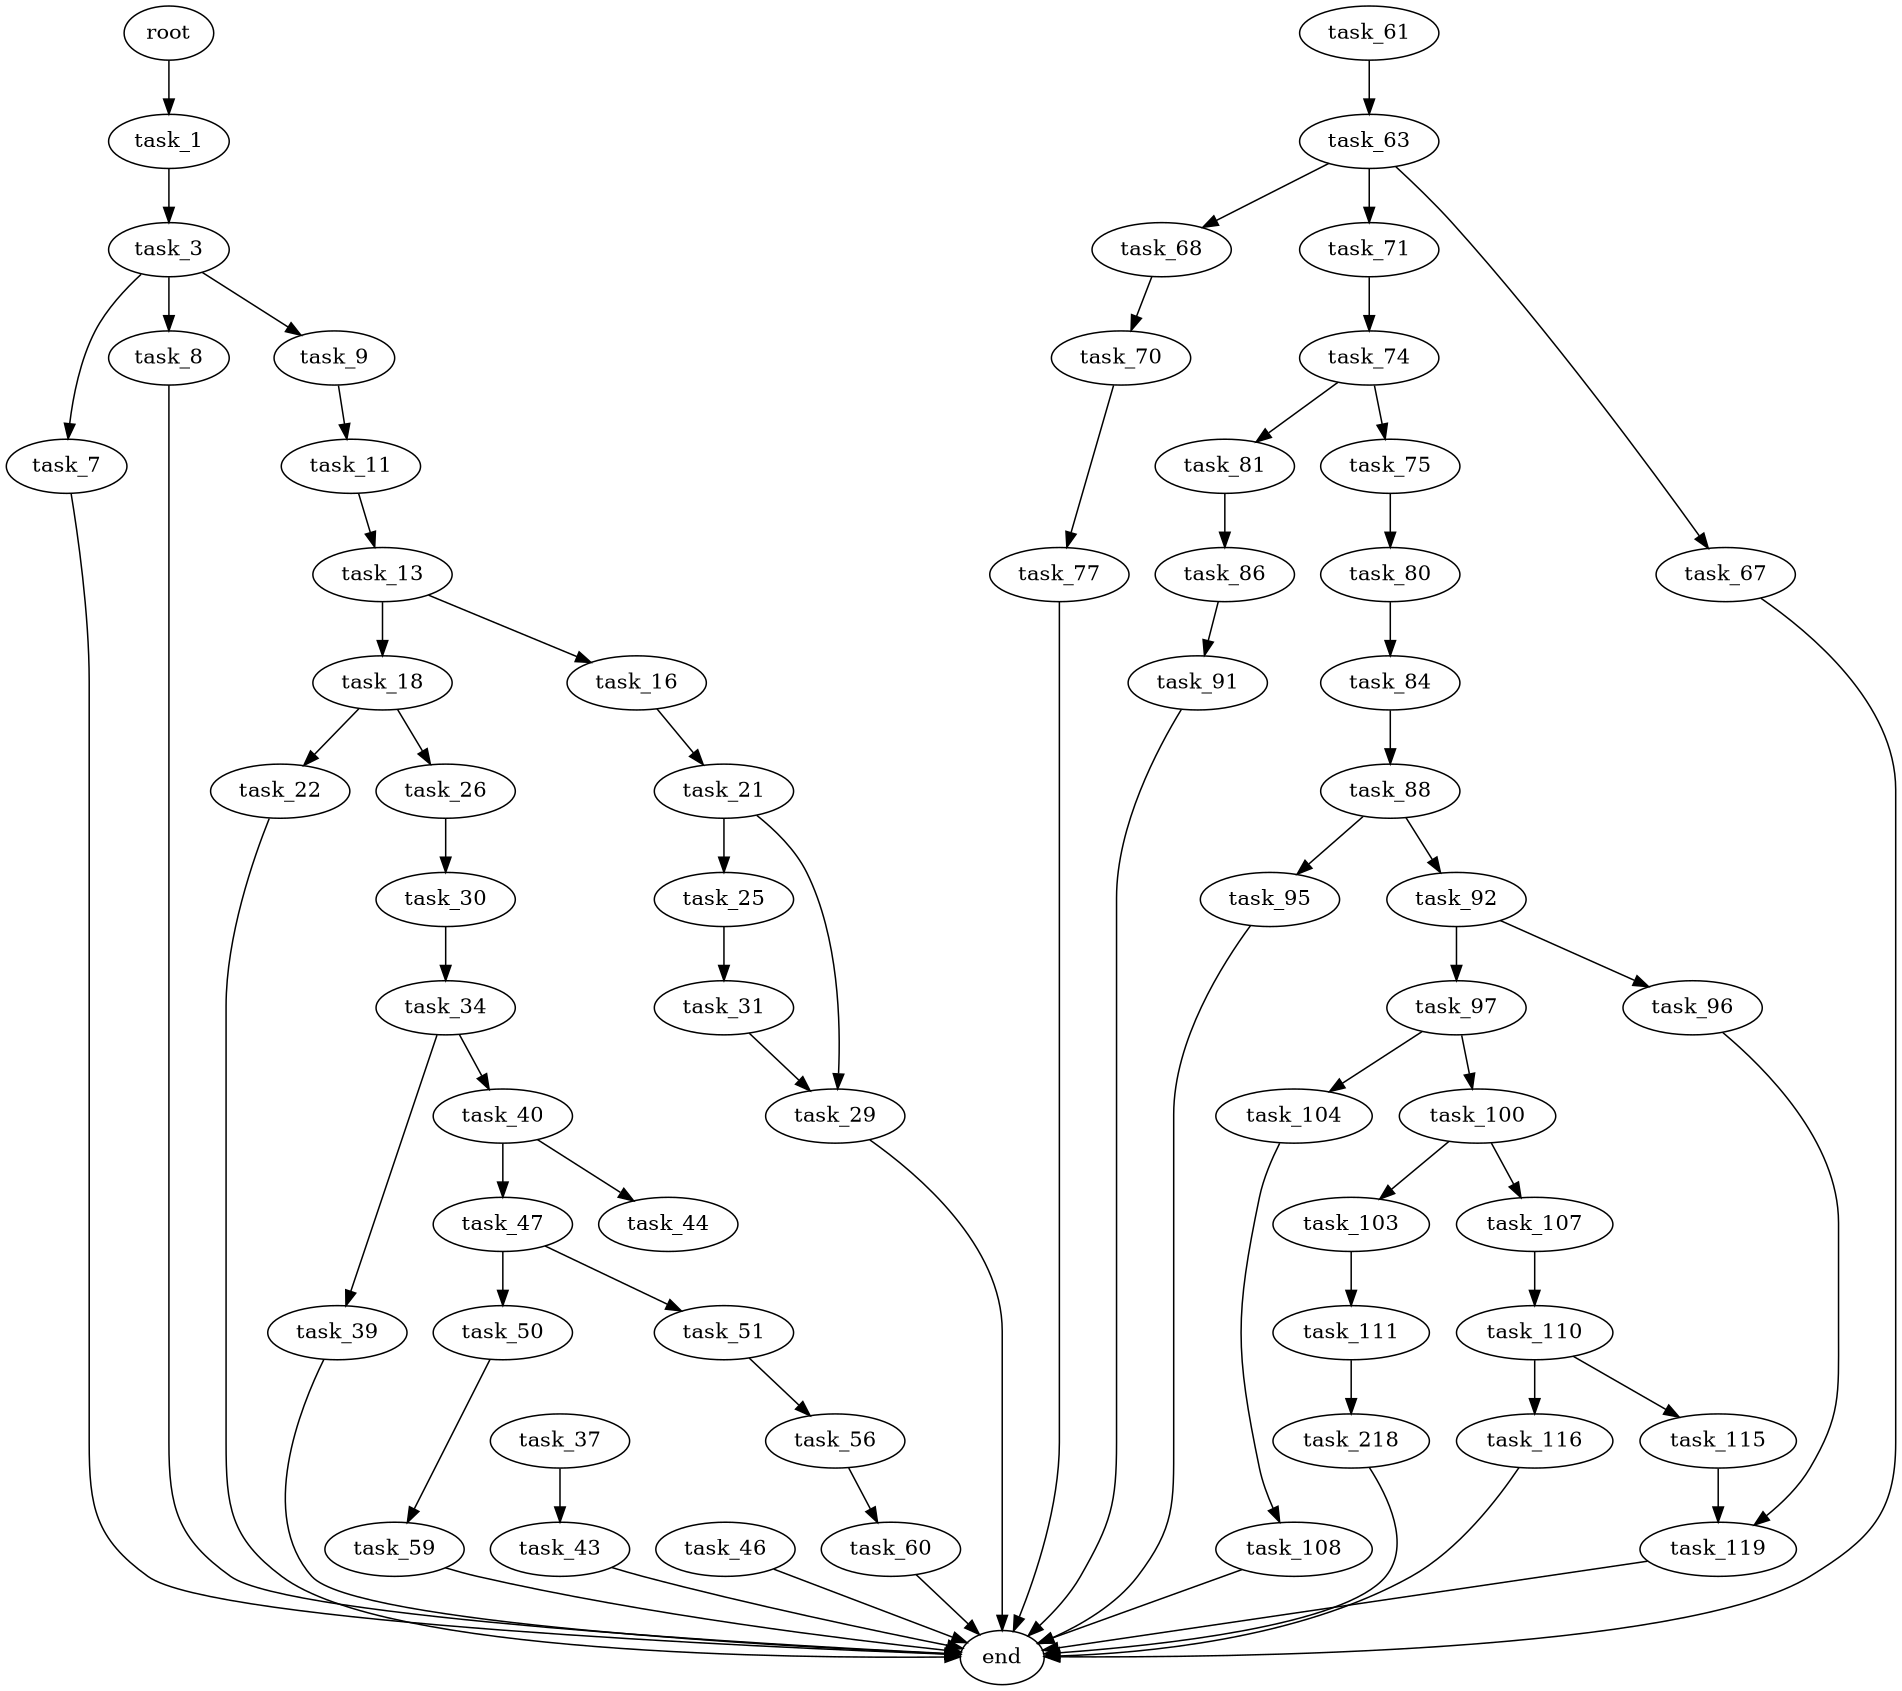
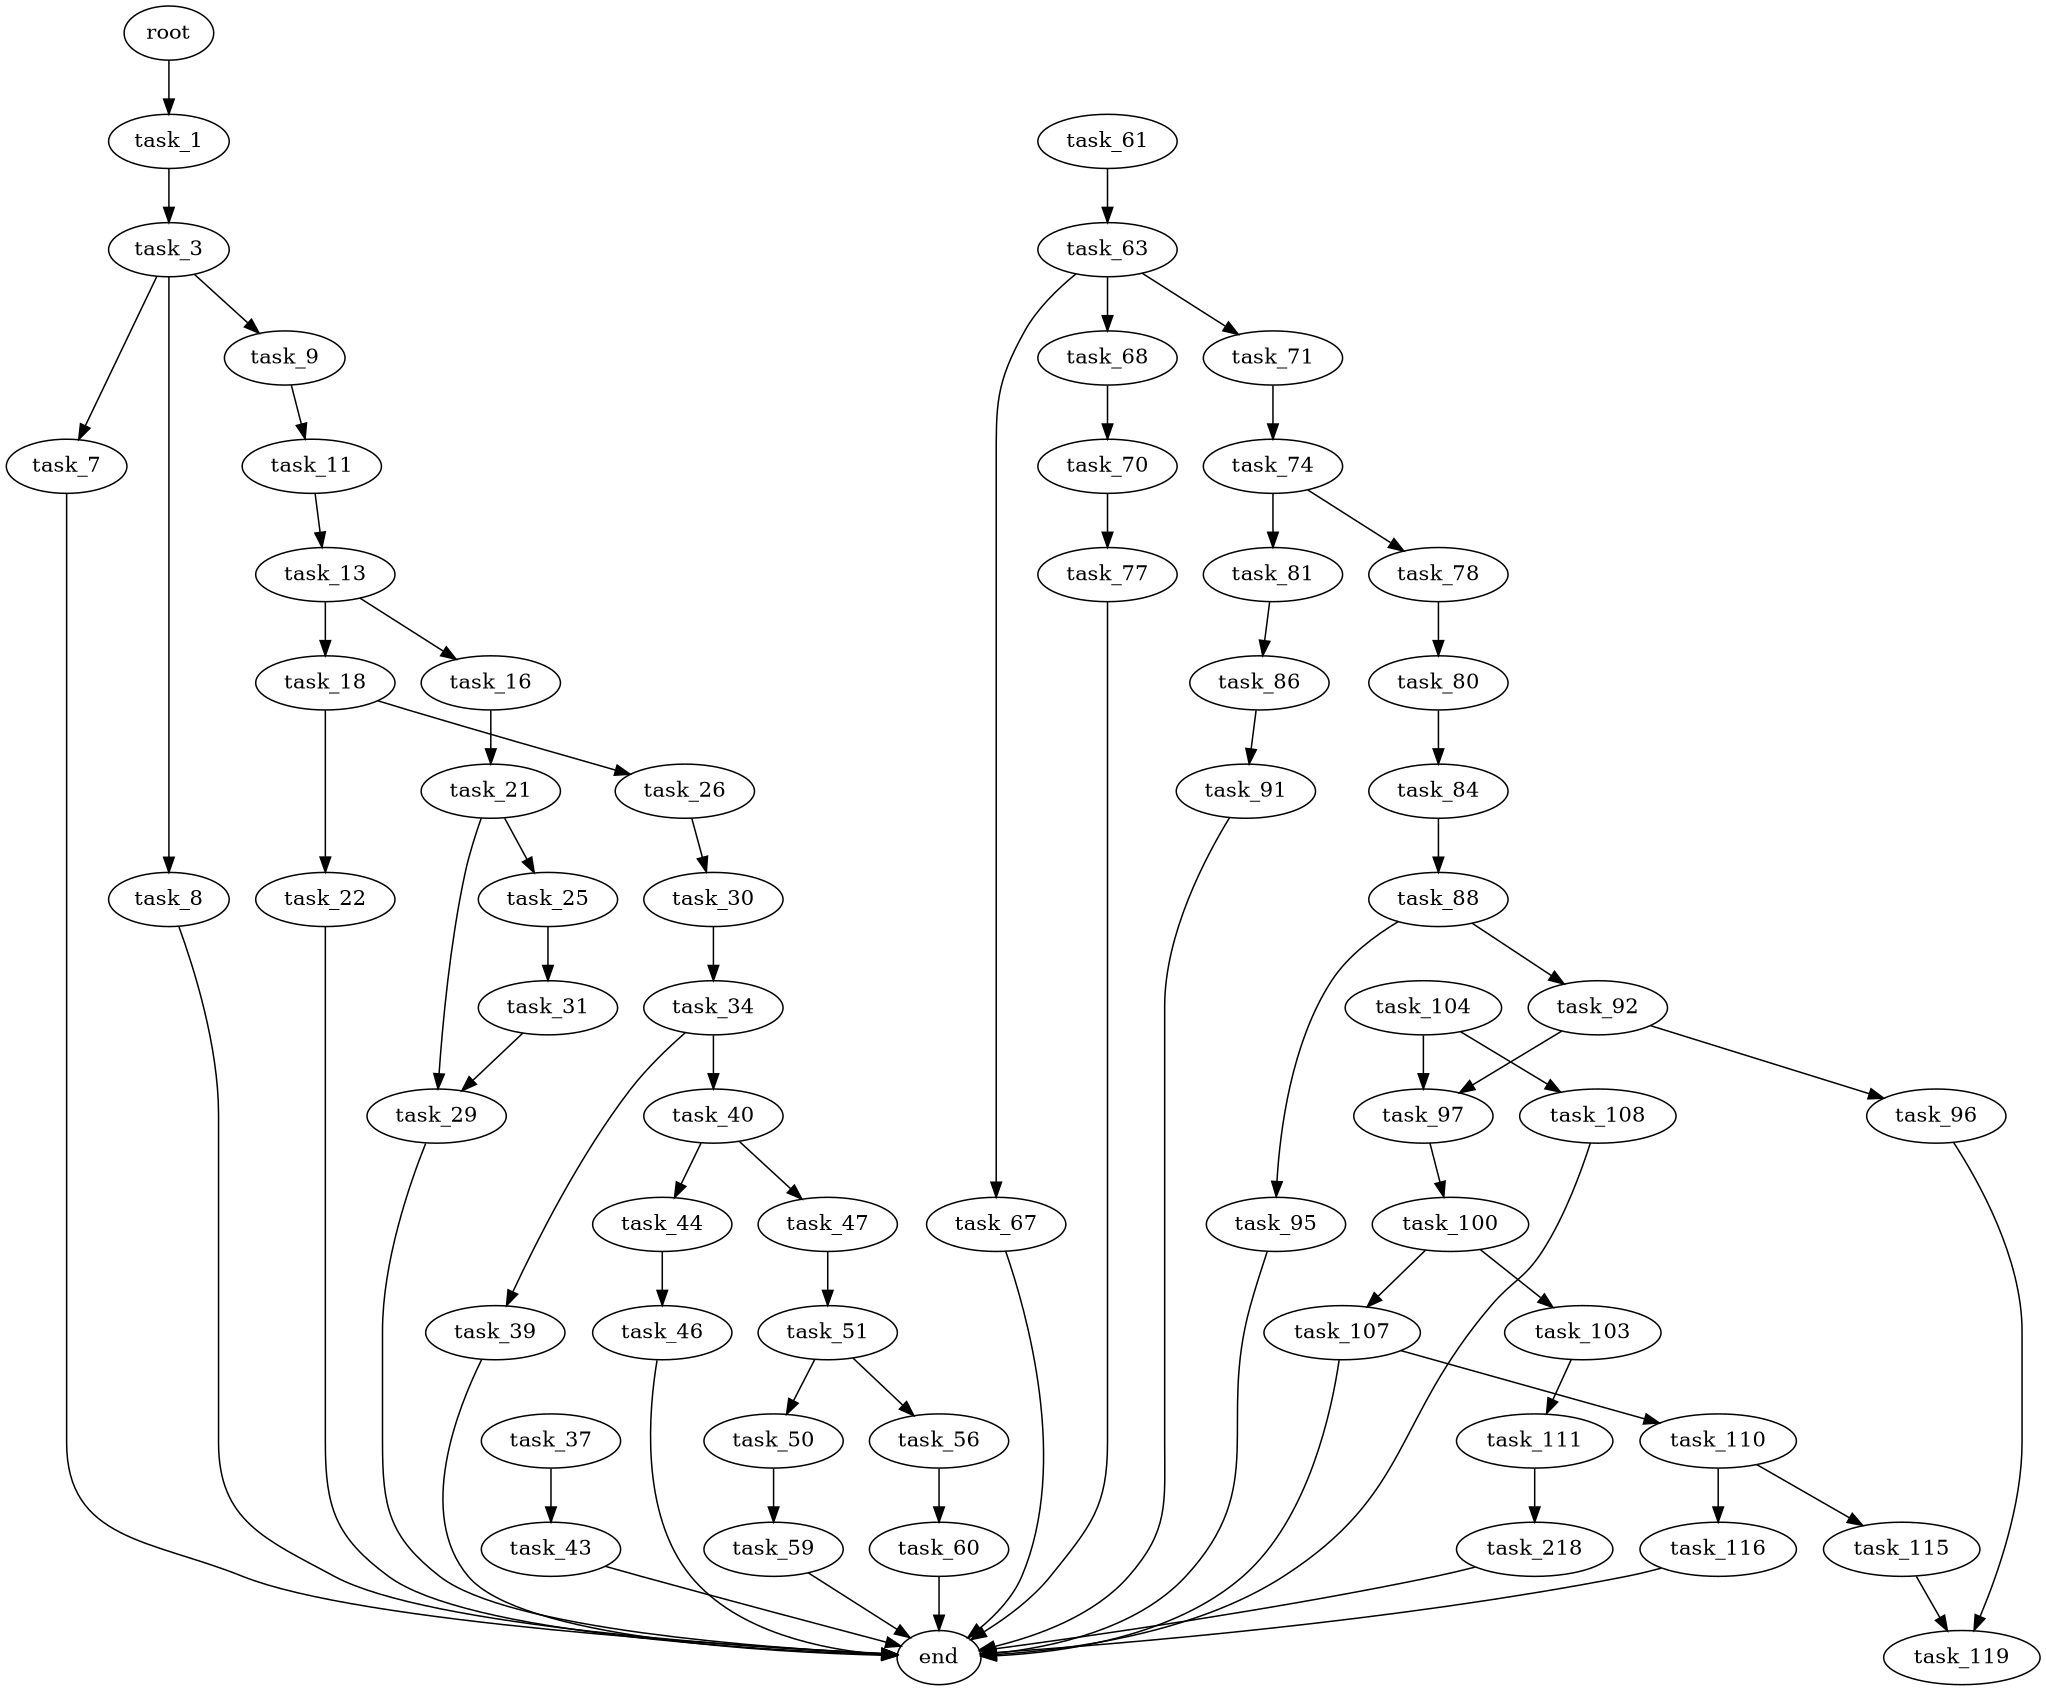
node "task_75": label "task_75" -> "task_78"
edge "task_97" -> "task_104": reversed
edge "task_47" -> "task_50": now "task_51" -> "task_50"
edge "task_44" -> "task_46": added
edge "task_119" -> "end": now "task_107" -> "end"
